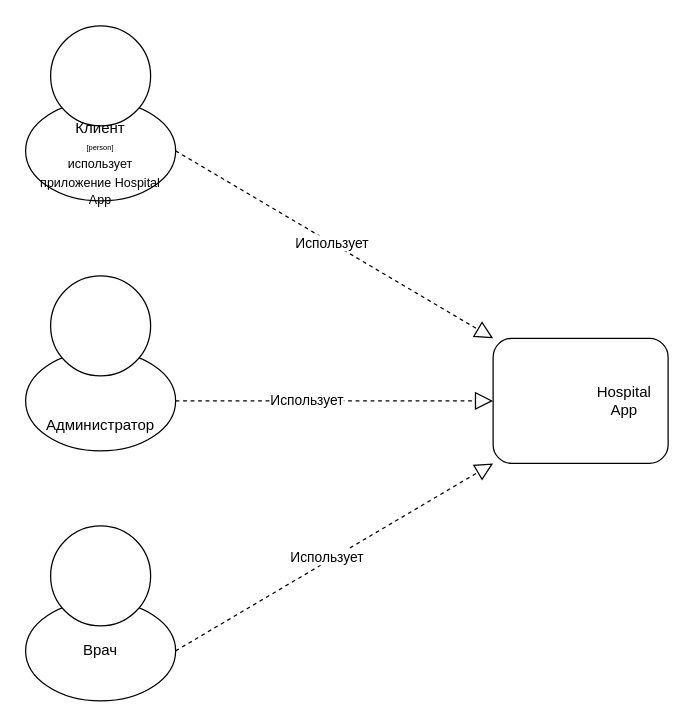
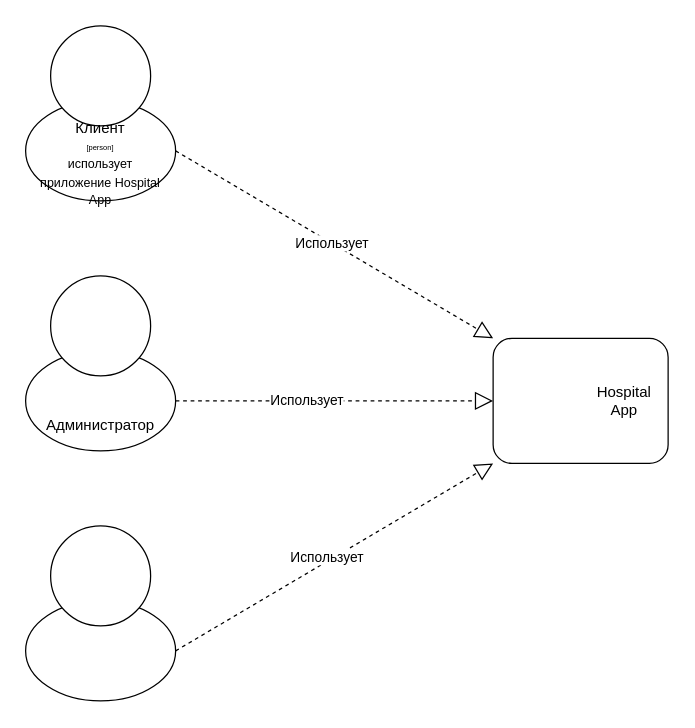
node "Врач": removed
